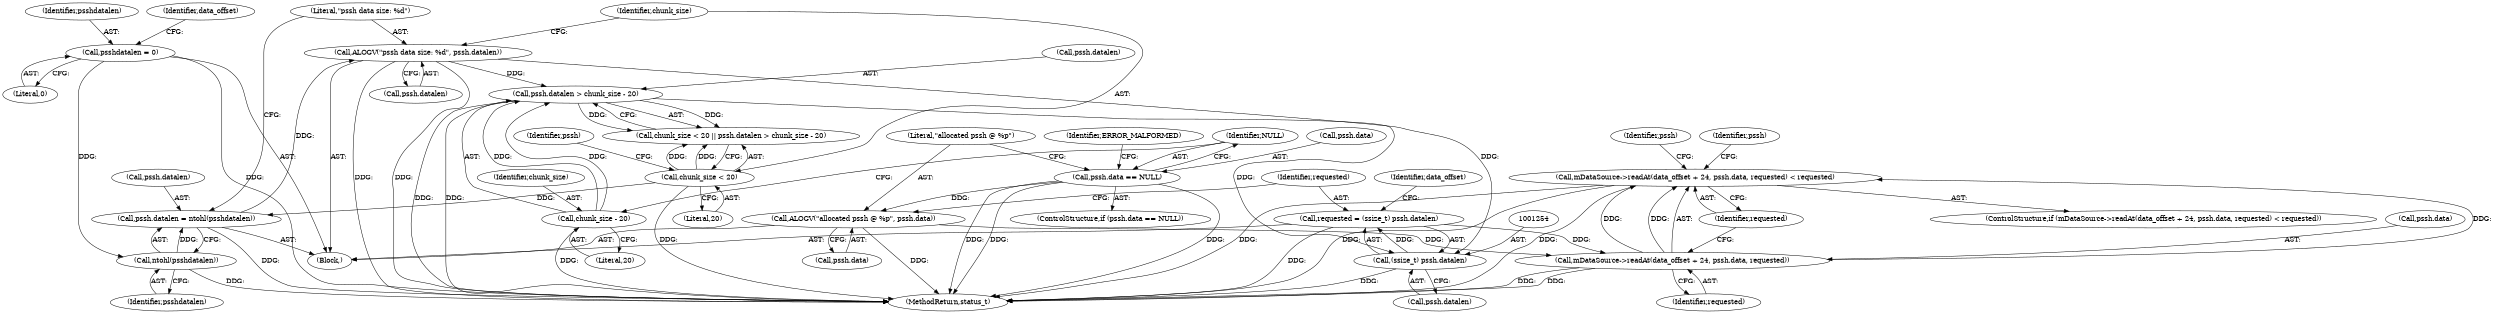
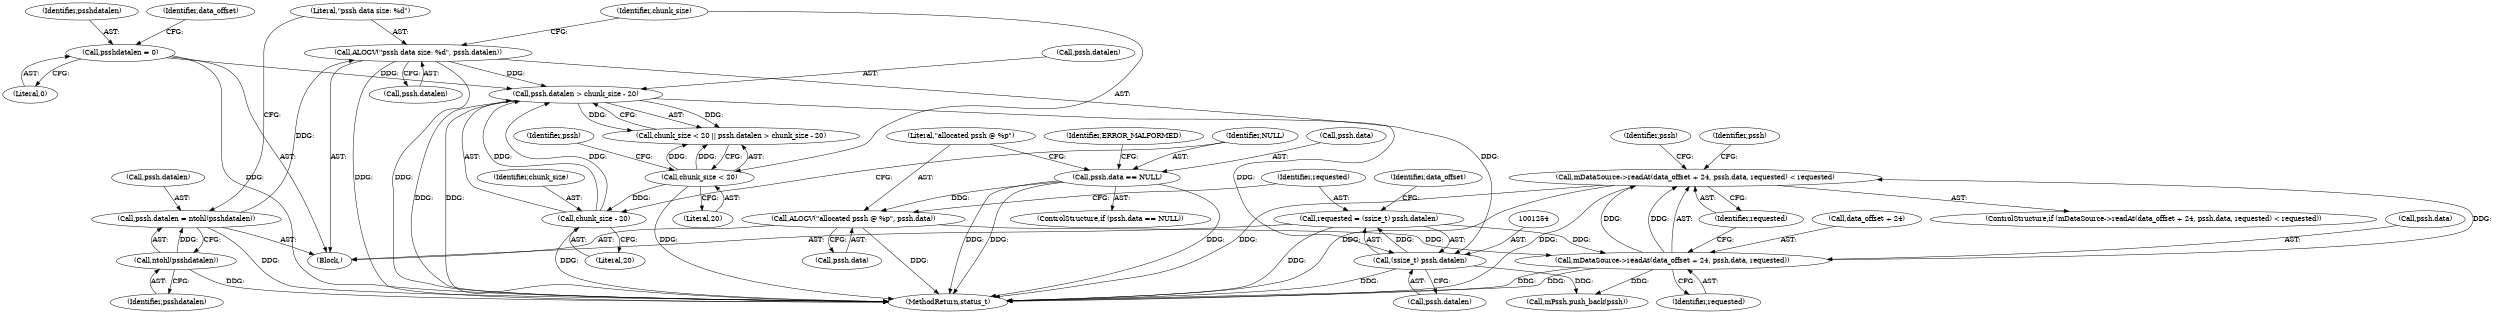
edge "(Call,pssh.data == NULL)" -> "(Identifier,NULL)": removed, label "CFG:"
edge "(Call,psshdatalen = 0)" -> "(Call,ntohl(psshdatalen))": now "(Call,psshdatalen = 0)" -> "(Call,pssh.datalen > chunk_size - 20)"
edge "(Call,chunk_size < 20)" -> "(Call,pssh.datalen = ntohl(psshdatalen))": now "(Call,chunk_size < 20)" -> "(Call,chunk_size - 20)"
node "(Call,data_offset + 24)": added
node "(Call,mPssh.push_back(pssh))": added
